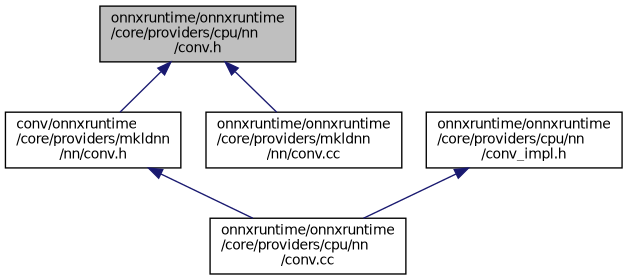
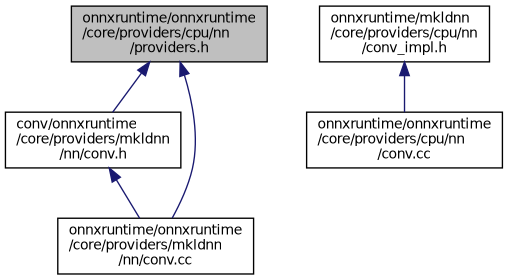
node "onnxruntime/onnxruntime /core/providers/cpu/nn /conv.h": label "onnxruntime/onnxruntime /core/providers/cpu/nn /conv.h" -> "onnxruntime/onnxruntime /core/providers/cpu/nn /providers.h"
node "onnxruntime/onnxruntime /core/providers/cpu/nn /conv_impl.h": label "onnxruntime/onnxruntime /core/providers/cpu/nn /conv_impl.h" -> "onnxruntime/mkldnn /core/providers/cpu/nn /conv_impl.h"
edge "onnxruntime/onnxruntime /core/providers/cpu/nn /conv.cc" -> "conv/onnxruntime /core/providers/mkldnn /nn/conv.h": now "onnxruntime/onnxruntime /core/providers/mkldnn /nn/conv.cc" -> "conv/onnxruntime /core/providers/mkldnn /nn/conv.h"
